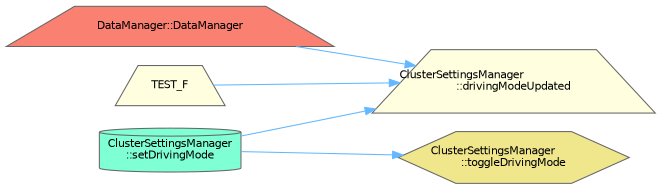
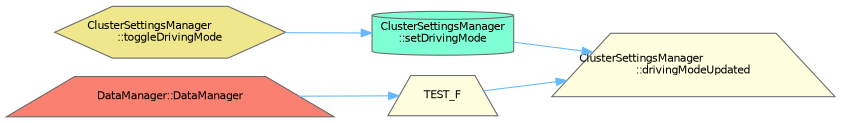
edge "DataManager::DataManager" -> "ClusterSettingsManager ::drivingModeUpdated": now "DataManager::DataManager" -> "TEST_F"
edge "ClusterSettingsManager ::setDrivingMode" -> "ClusterSettingsManager ::toggleDrivingMode": reversed
